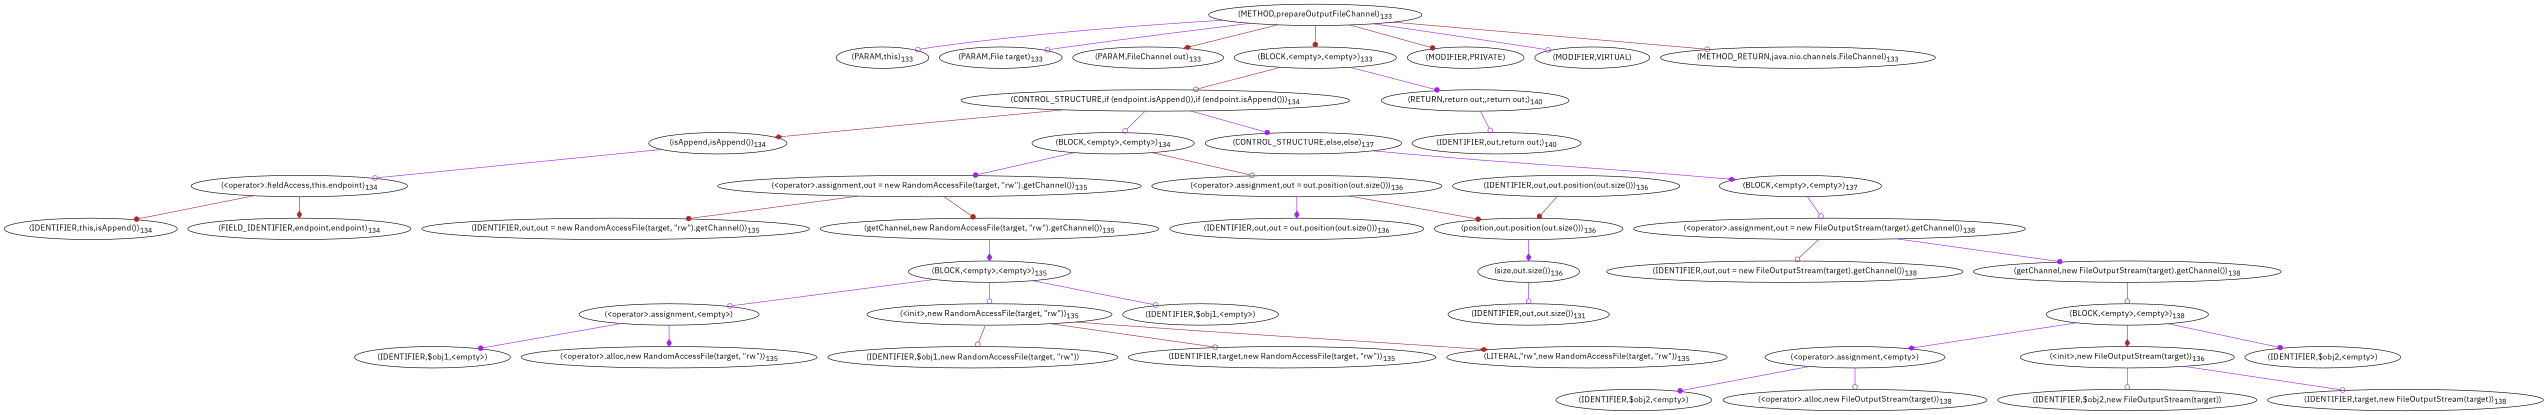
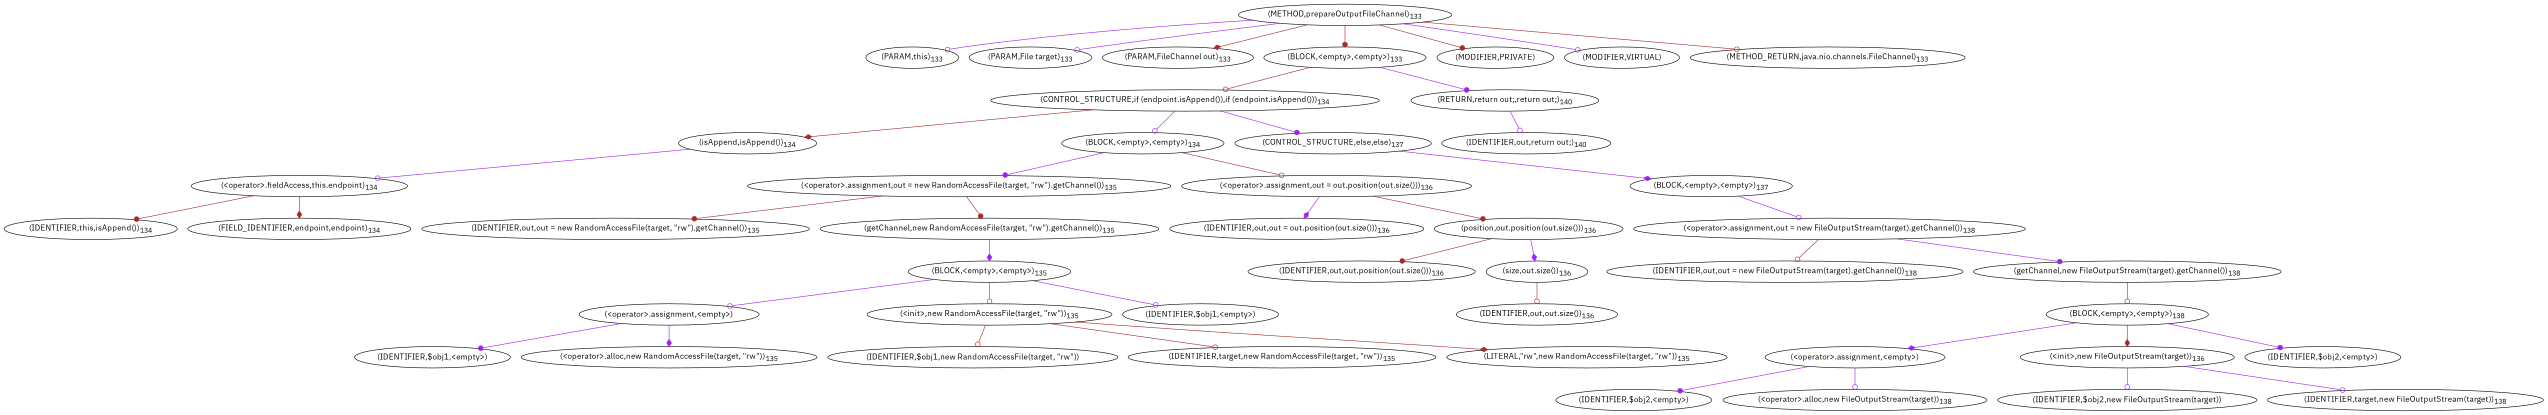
edge "(IDENTIFIER,out,out.position(out.size()))" -> "(position,out.position(out.size()))": reversed
edge "(size,out.size())" -> "(IDENTIFIER,out,out.size())": color purple -> brown
node "(IDENTIFIER,out,out.size())": text "131" -> "136"
